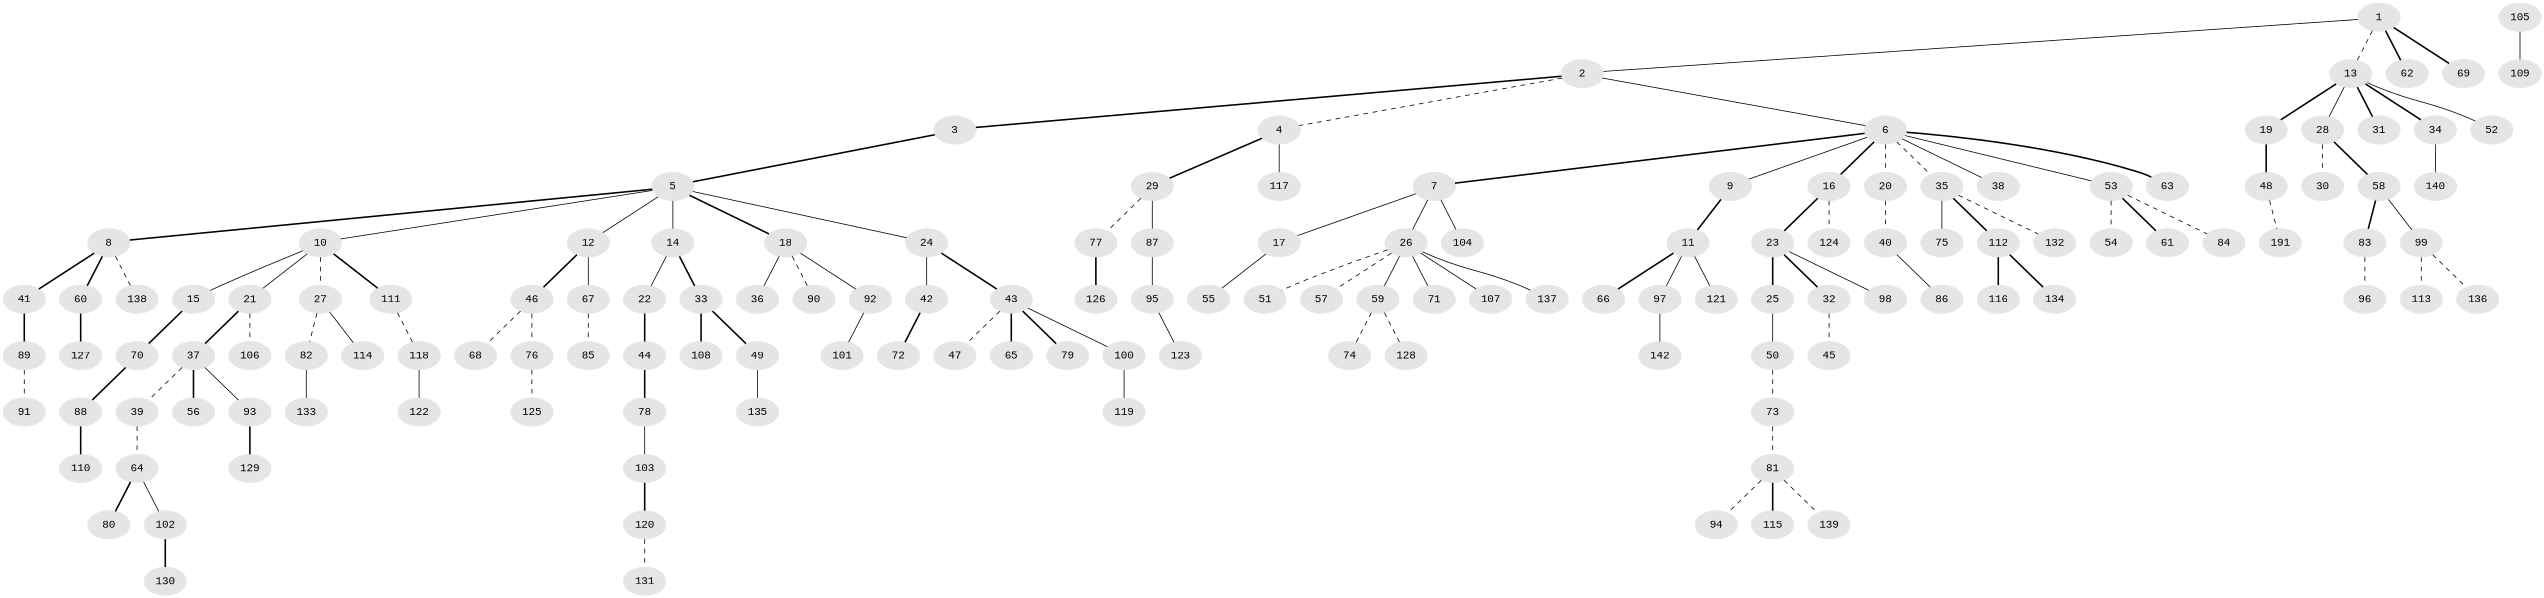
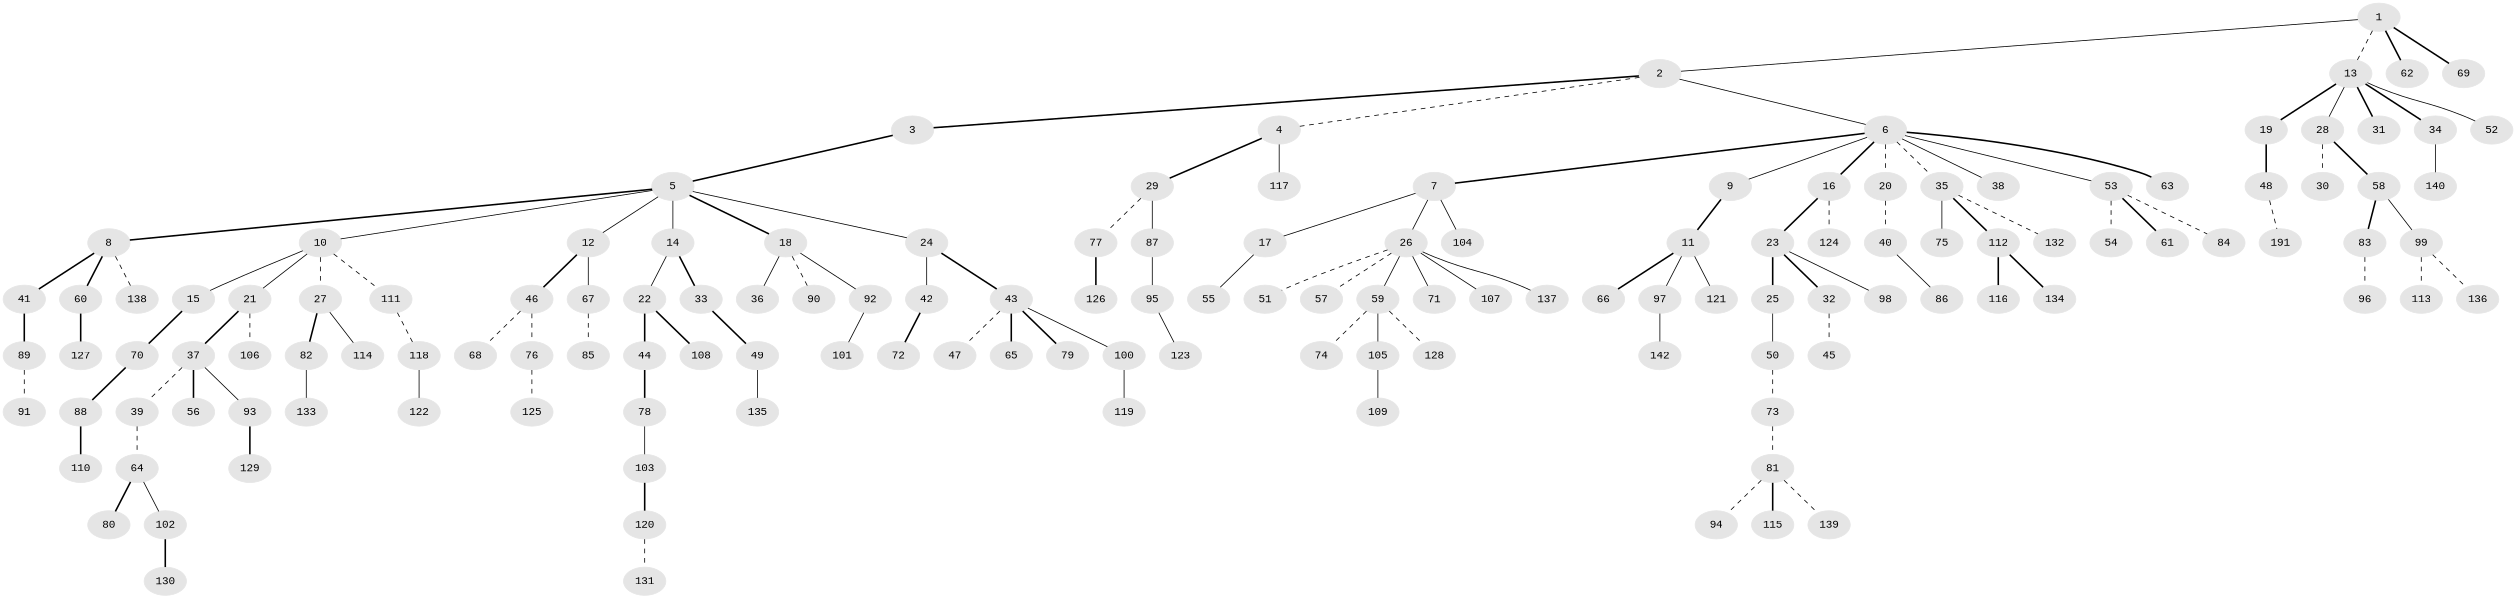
edge "10" -- "111": style bold -> dashed
edge "27" -- "82": style dashed -> bold
edge "33" -- "108": now "22" -- "108"
edge "59" -- "105": added
